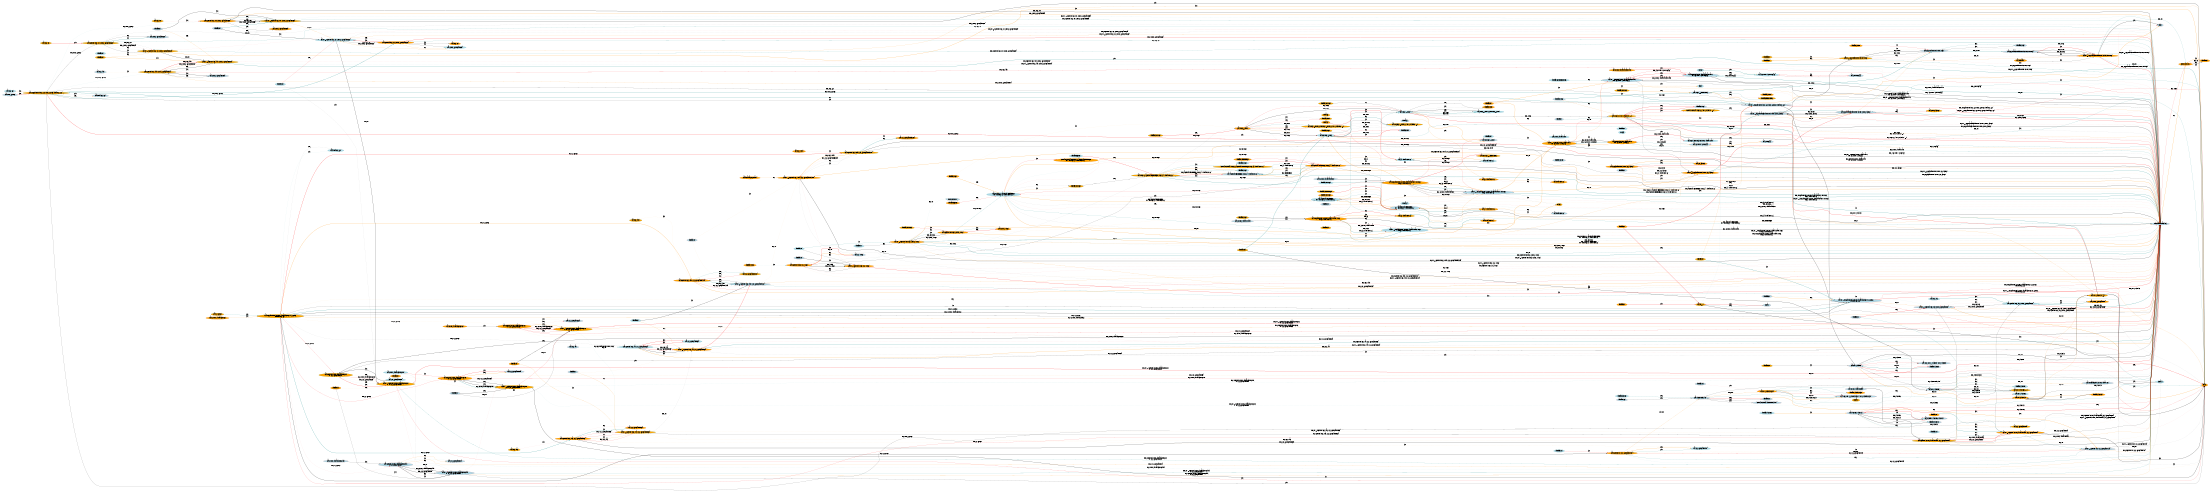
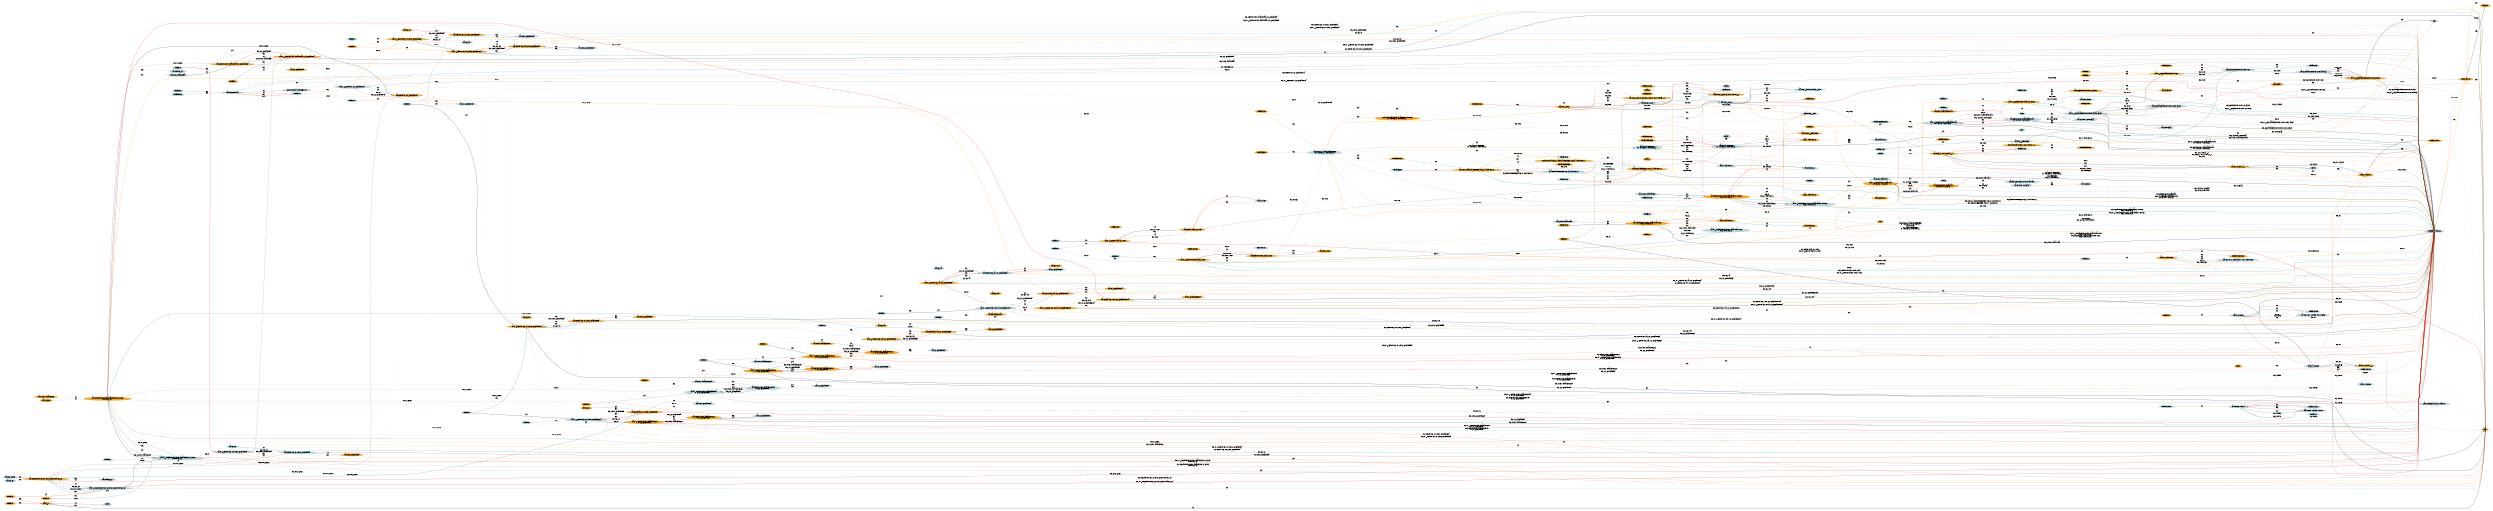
edge "(Call,__get_user(regs->ccr, &tm_sc->gp_regs[PT_CCR]))" -> "(Call,regs->ccr)": reversed
node "(Call,copy_vsx_from_user(current, v_regs))": label "(Call,copy_vsx_from_user(current, v_regs))" -> "(Call,copy_vsx_recheckpoint_user(current, v_regs))"
edge "(Call,err |= __get_user(msr, &sc->gp_regs[PT_MSR]))" -> "(Call,err |= __get_user(regs->ctr, &tm_sc->gp_regs[PT_CTR]))": added, label "DDG: err"
node "(Call,&tm_sc->fp_regs)": fillcolor orange -> lightblue
edge "(Call,copy_transact_fpr_from_user(current, &tm_sc->fp_regs))" -> "(Call,&tm_sc->fp_regs)": now "(Call,copy_transact_fpr_from_user(current, &tm_sc->fp_regs))" -> "(Call,tm_enable())"
edge "(Call,err |= copy_fpr_from_user(current, &sc->fp_regs))" -> "(Call,copy_fpr_from_user(current, &sc->fp_regs))": label "DDG: 34 * sizeof(vector128)" -> "CFG: "
edge "(Call,v_regs && ((msr & MSR_VSX) != 0))" -> "(Call,msr & MSR_LE)": now "(Call,v_regs && ((msr & MSR_VSX) != 0))" -> "(Call,(msr & MSR_VSX) != 0)"
edge "(Call,regs->dar)" -> "(Call,__get_user(regs->dar, &sc->gp_regs[PT_DAR]))": label "DDG: copy_vsx_from_user(current, v_regs)" -> "AST: "
